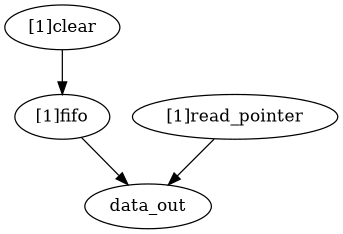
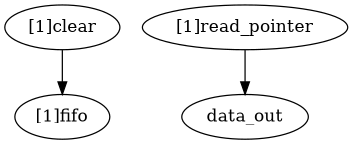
edge "[1]fifo" -> "data_out": removed
